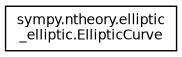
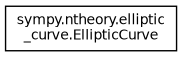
node "sympy.ntheory.elliptic _elliptic.EllipticCurve": label "sympy.ntheory.elliptic _elliptic.EllipticCurve" -> "sympy.ntheory.elliptic _curve.EllipticCurve"
